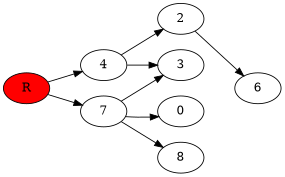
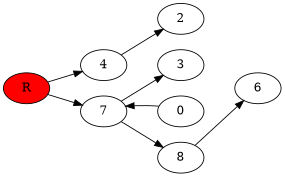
edge "2" -> "6": now "8" -> "6"
edge "4" -> "3": removed
edge "7" -> "0": reversed
